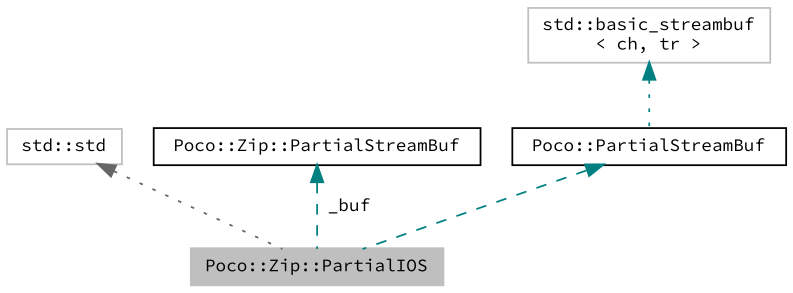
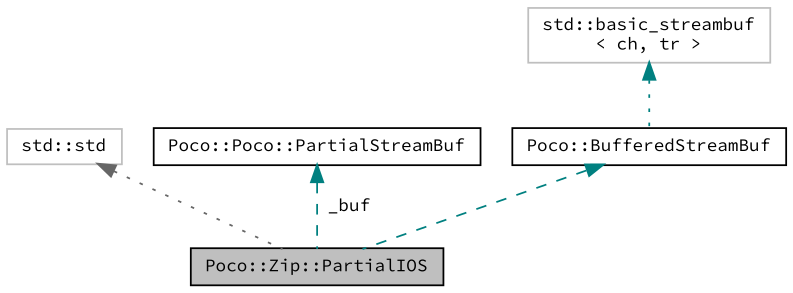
node "Poco::Zip::PartialStreamBuf": label "Poco::Zip::PartialStreamBuf" -> "Poco::Poco::PartialStreamBuf"
node "Poco::PartialStreamBuf": label "Poco::PartialStreamBuf" -> "Poco::BufferedStreamBuf"
node "Poco::Zip::PartialIOS": color grey75 -> black
